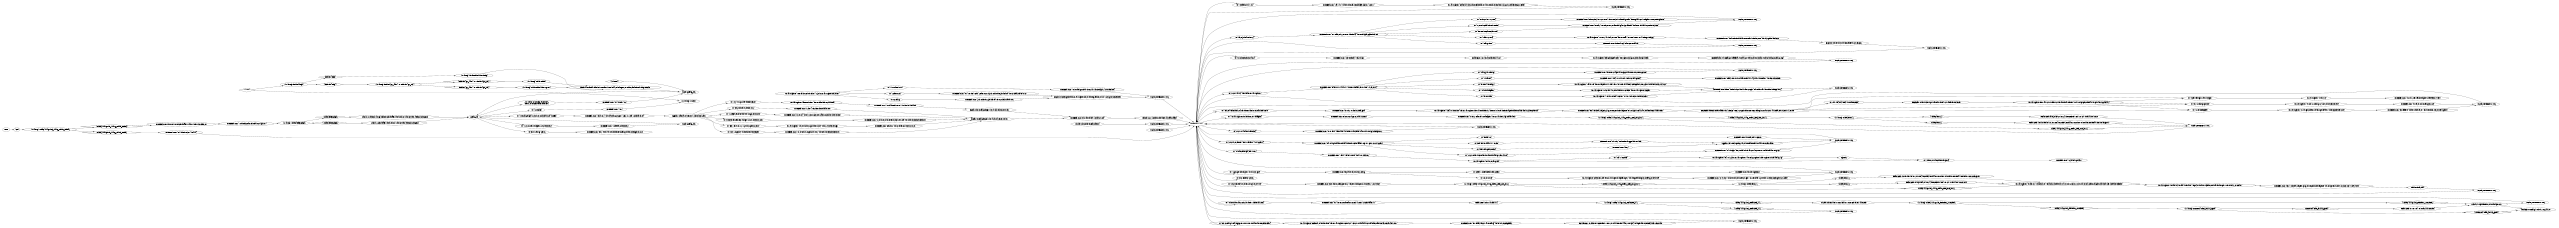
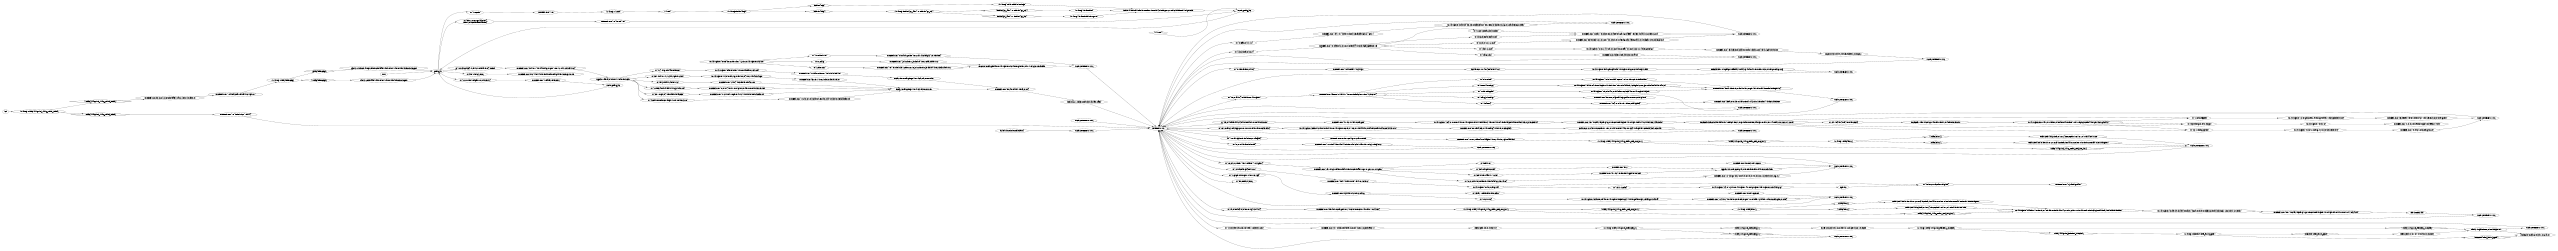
node "Esprit de Corps: ...am I from? God, he doesn't *know*.": label "Esprit de Corps: ...am I from? God, he doesn't *know*." -> "Esprit de Corps: ...am I from? God, he hear't *know*."
edge "IsKimHere()" -> "Kim Kitsuragi: IsKimHere()": reversed
edge "START" -> "input": now "START" -> "greeting_hub"
